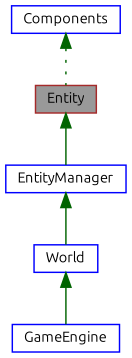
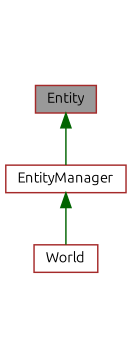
node "Components": removed
node "EntityManager": color blue -> brown
node "World": color blue -> brown
node "GameEngine": removed
